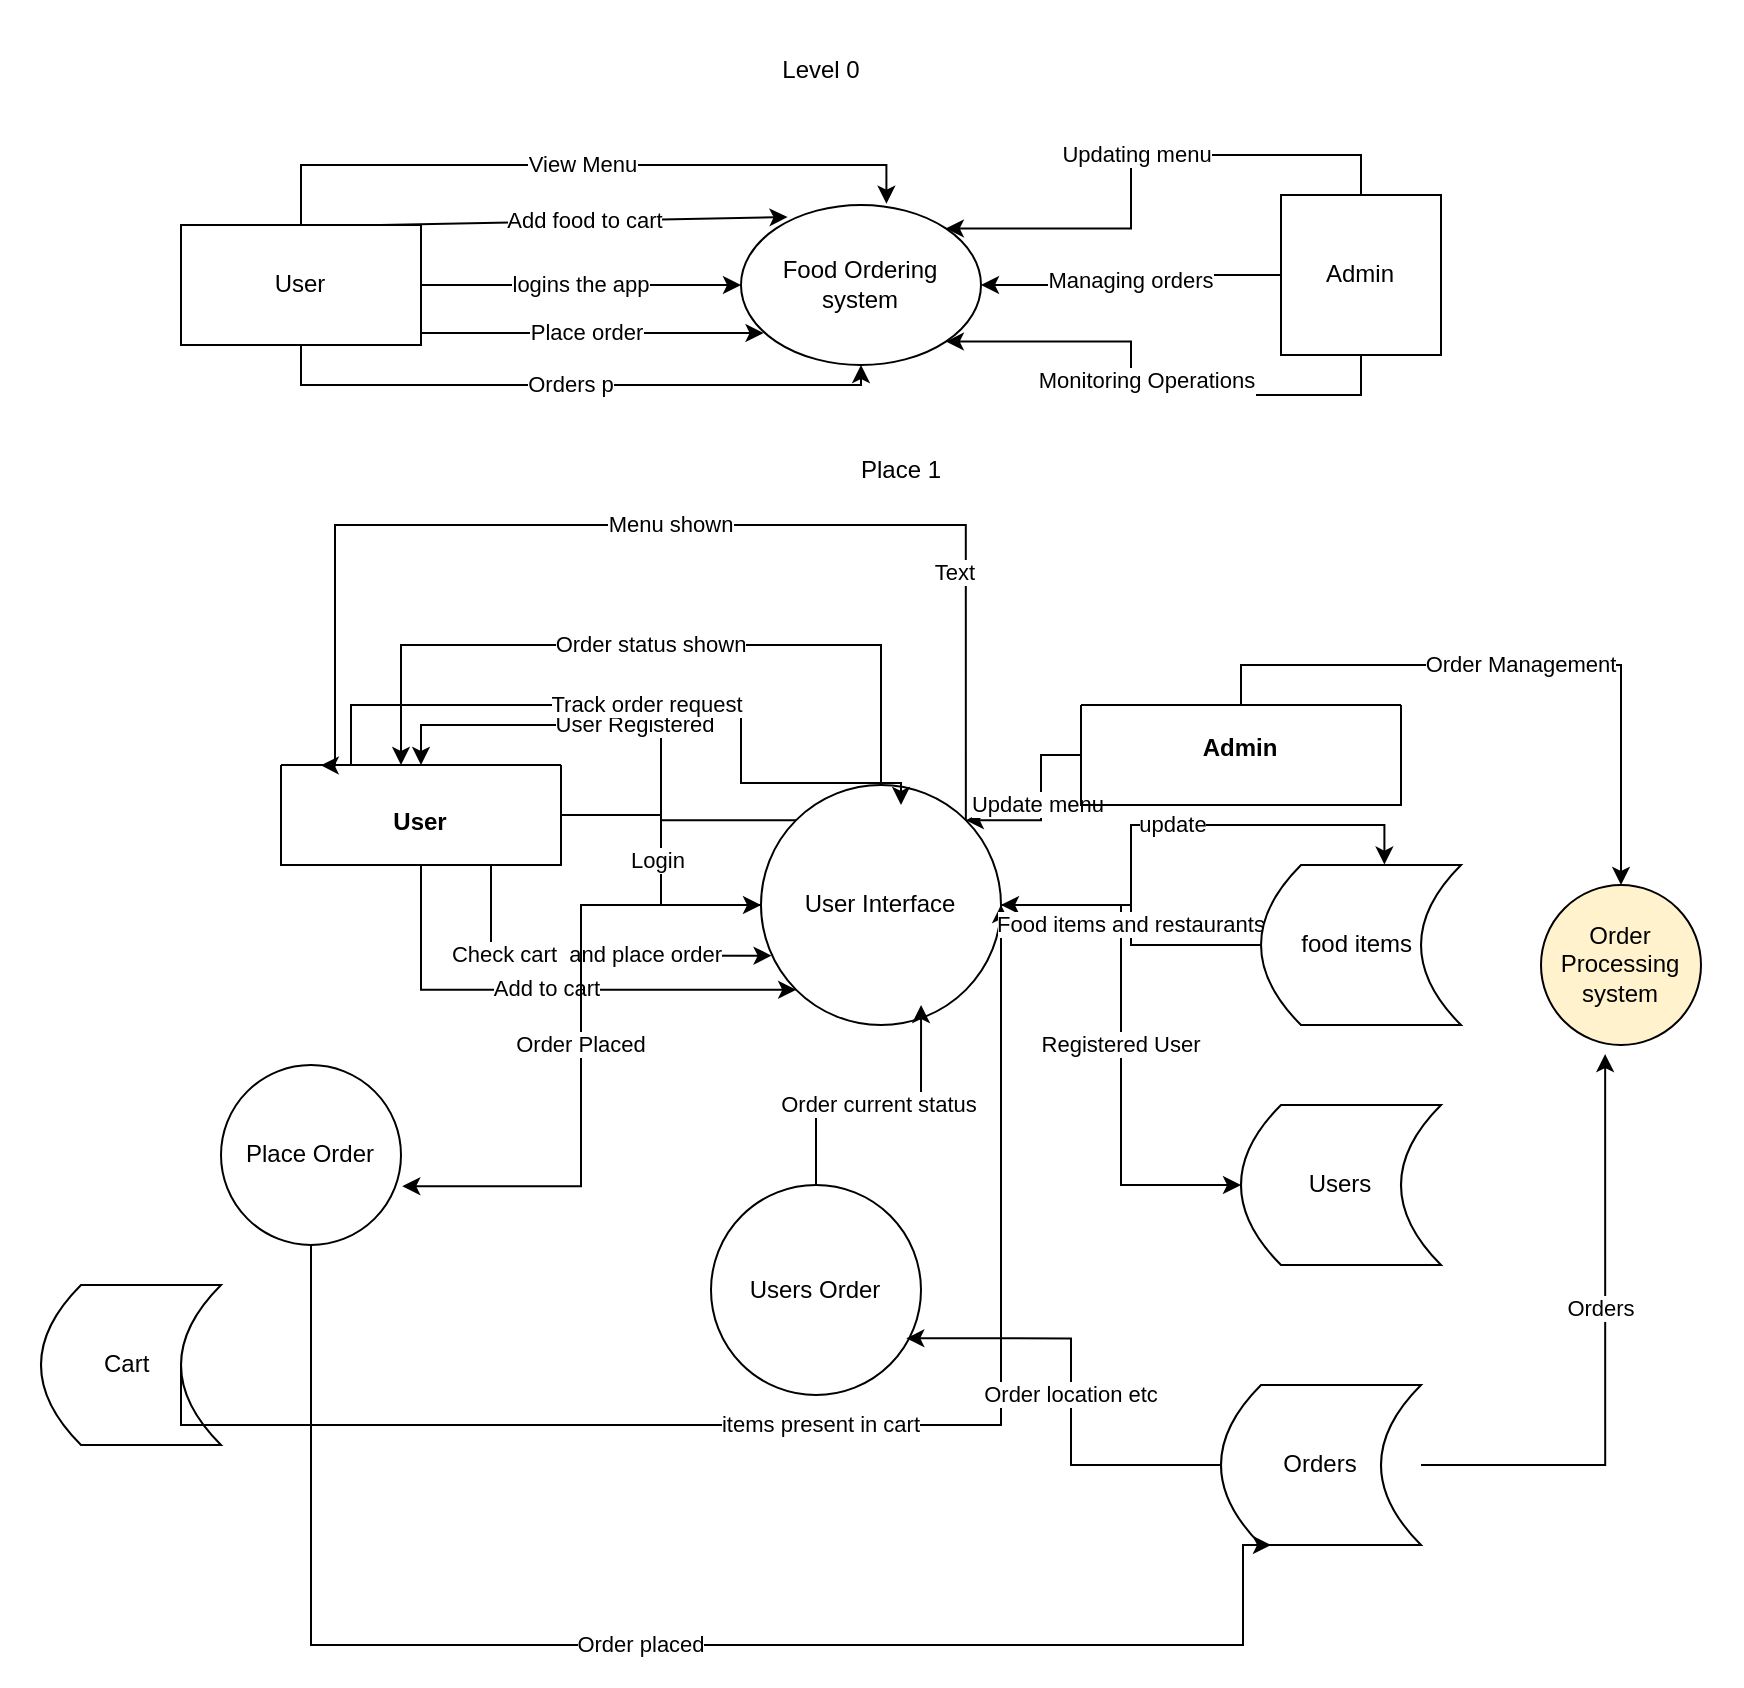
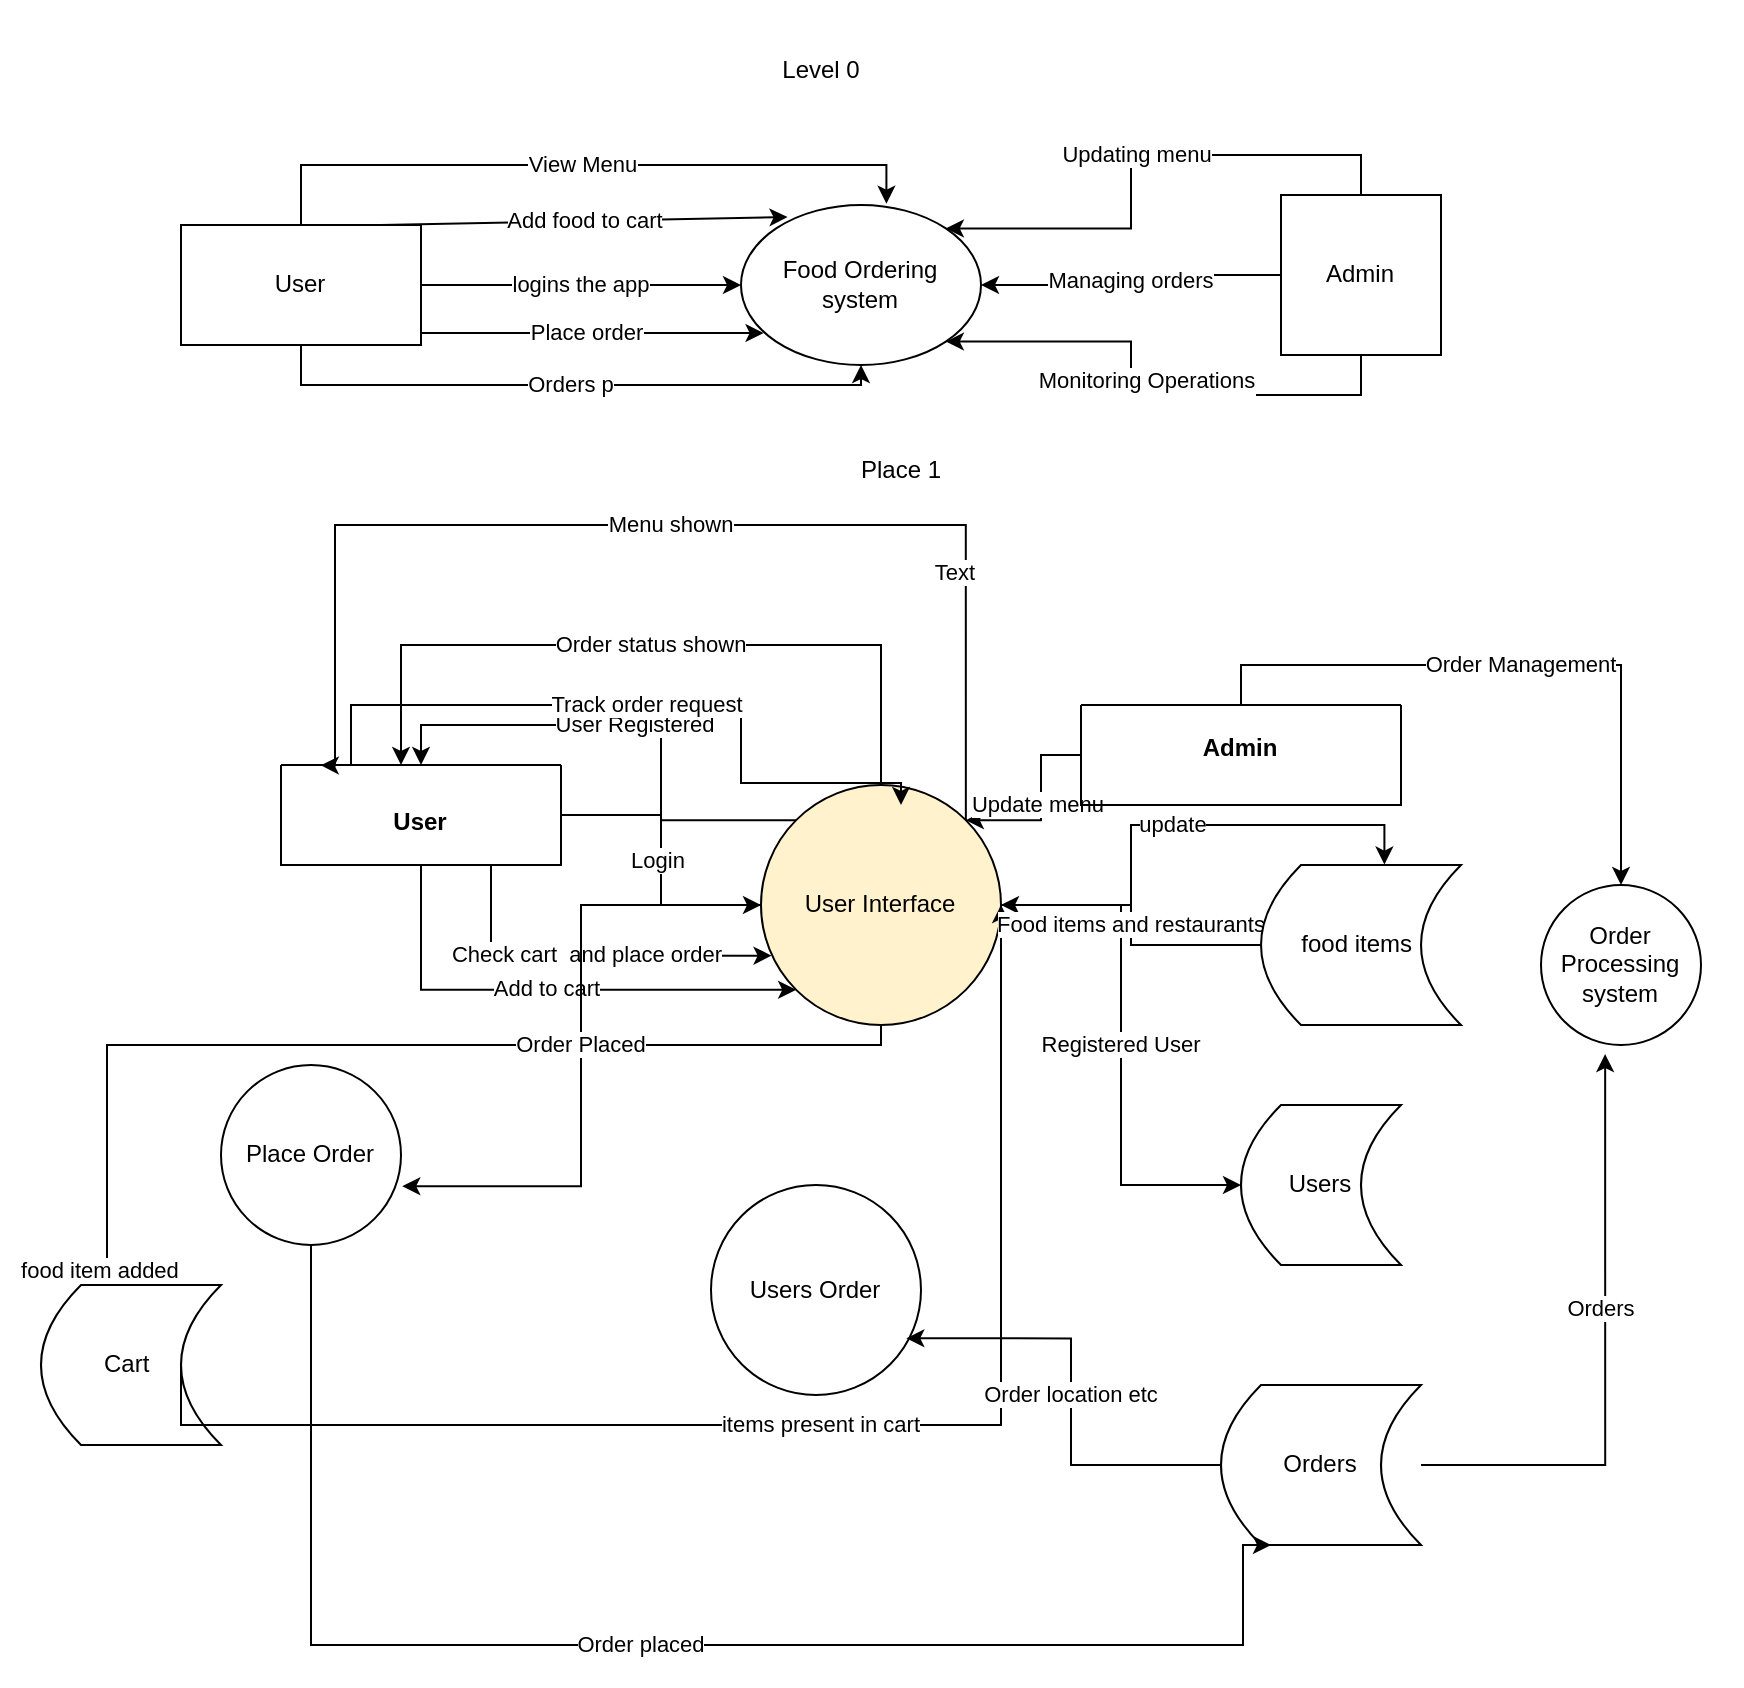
node "User Interface": fillcolor #ffffff -> #fff2cc
node "Order Processing system": fillcolor #fff2cc -> #ffffff
edge "User Interface" -> "Cart": added, label "food item added"
edge "Users Order" -> "User Interface": removed, label "Order current status"
node "Users": size 200x160 -> 160x160
